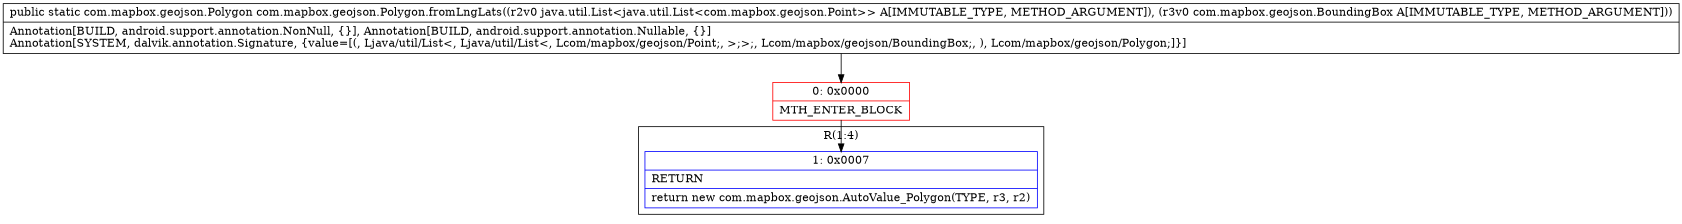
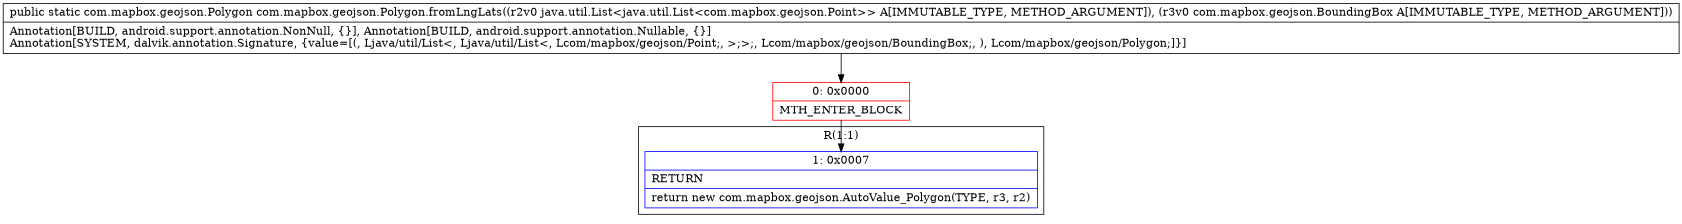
cluster "R(1:4)": label "R(1:4)" -> "R(1:1)"
